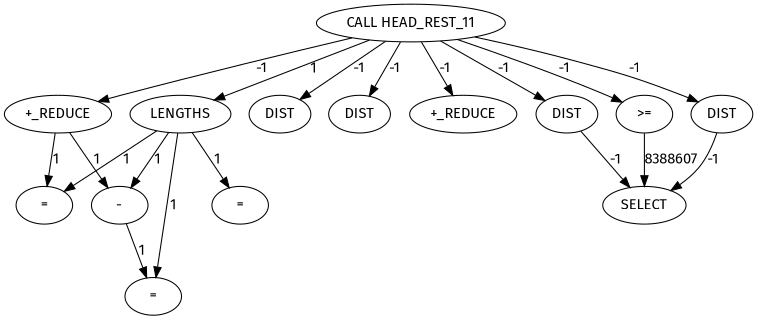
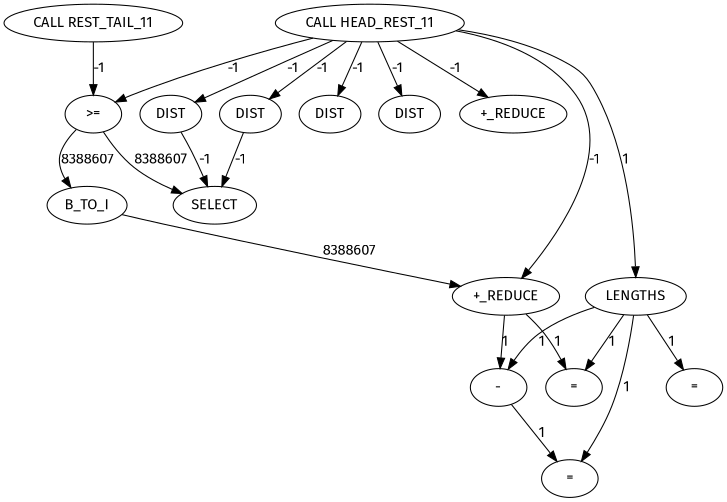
node "CALL REST_TAIL_11": added
node "B_TO_I": added
